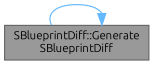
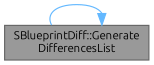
node "SBlueprintDiff::Generate SBlueprintDiff": label "SBlueprintDiff::Generate SBlueprintDiff" -> "SBlueprintDiff::Generate DifferencesList"
